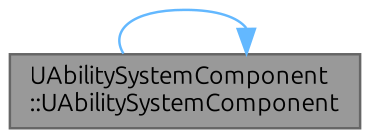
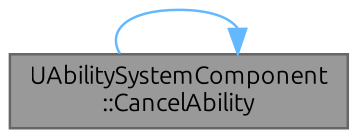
node "UAbilitySystemComponent ::UAbilitySystemComponent": label "UAbilitySystemComponent ::UAbilitySystemComponent" -> "UAbilitySystemComponent ::CancelAbility"
